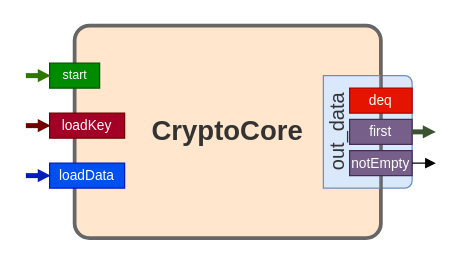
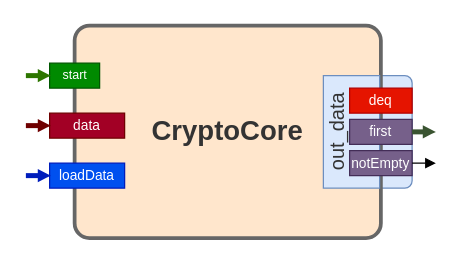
node "loadKey": label "loadKey" -> "data"
